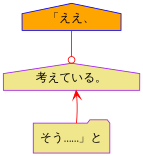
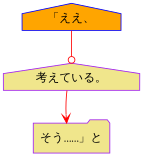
edge "そう……」と" -> "考えている。": reversed
